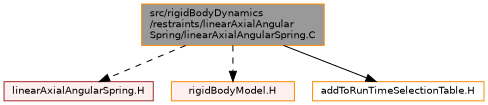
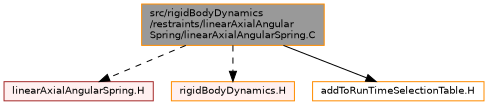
node "rigidBodyModel.H": label "rigidBodyModel.H" -> "rigidBodyDynamics.H"
